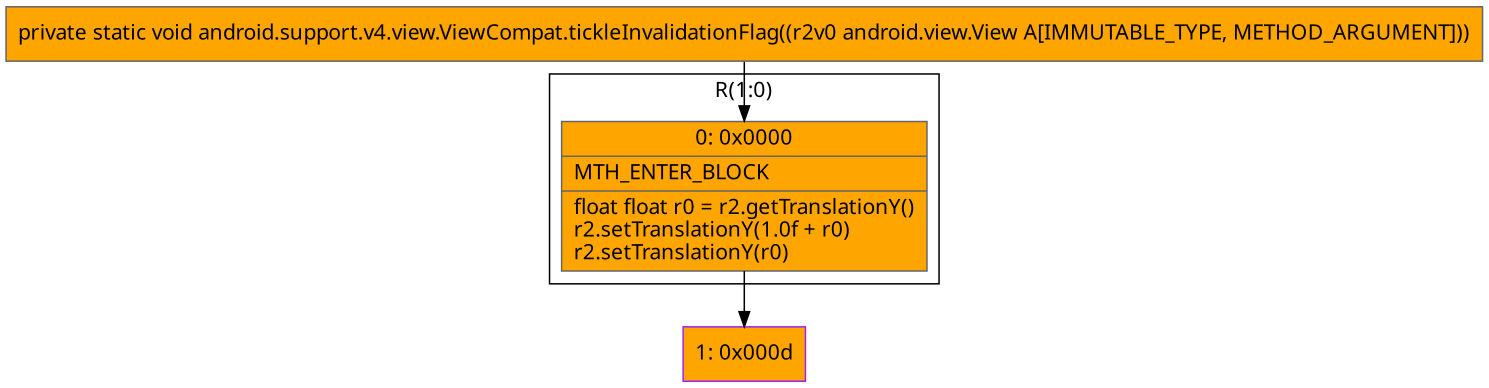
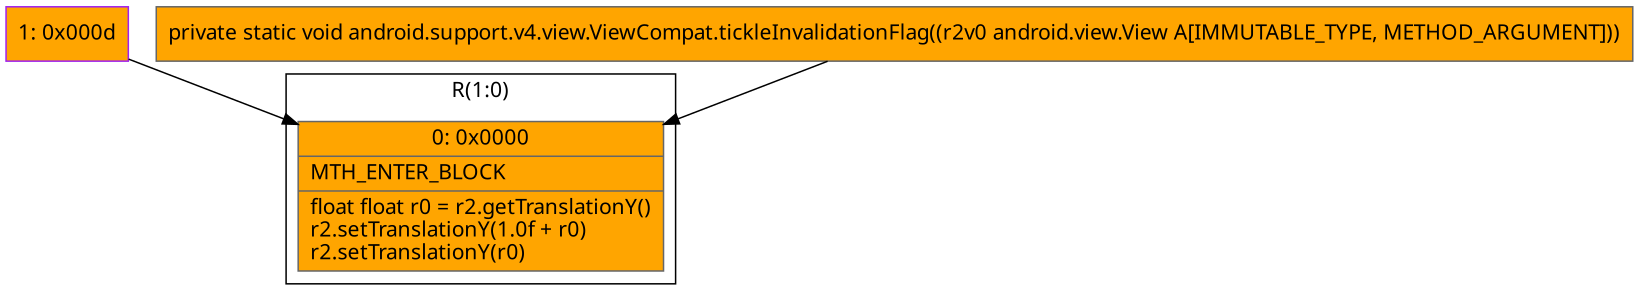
edge "0: 0x0000" -> "1: 0x000d": reversed
